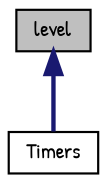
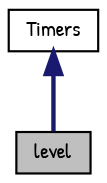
edge "Timers" -> "level": reversed
